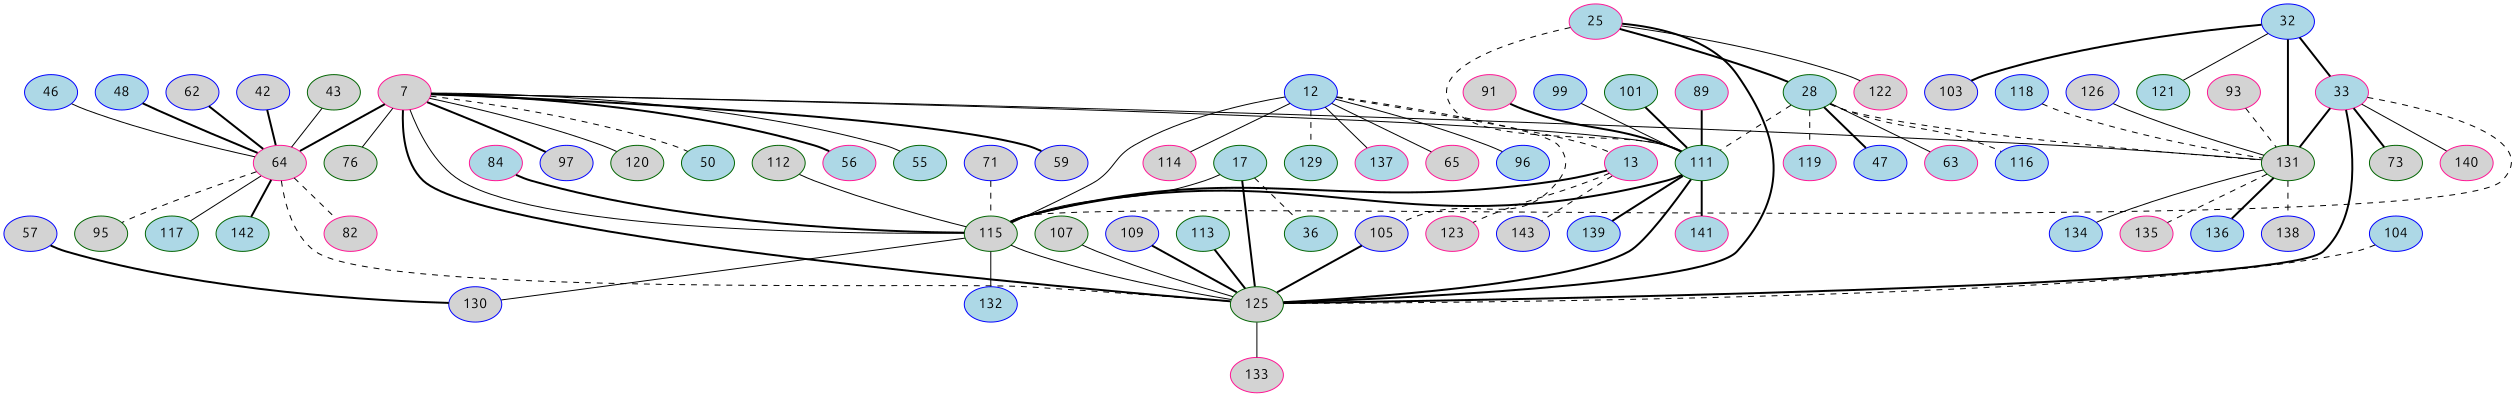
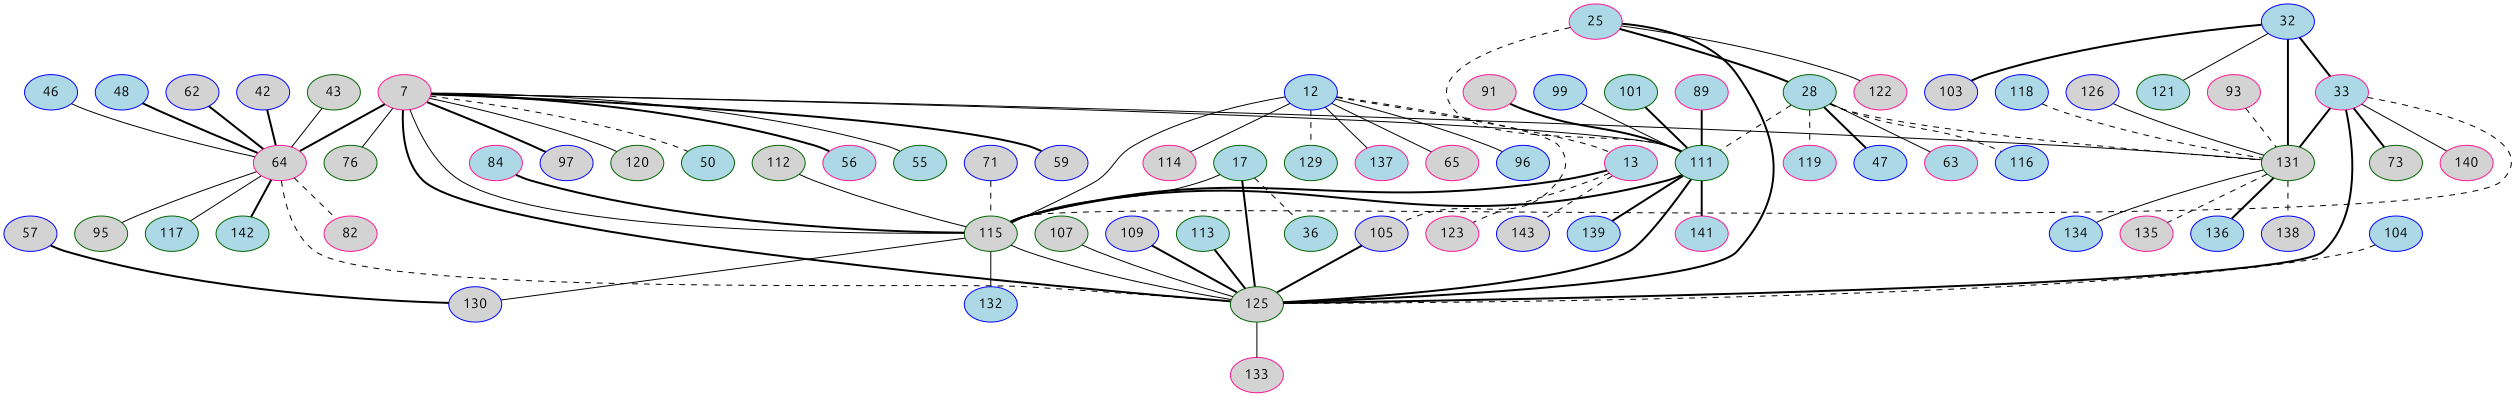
edge "64" -- "95": style dashed -> solid
